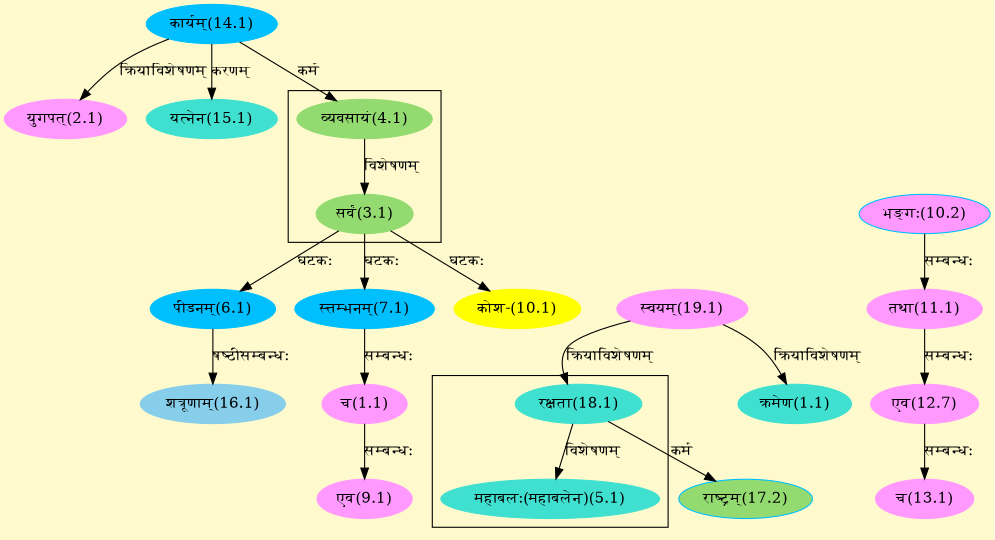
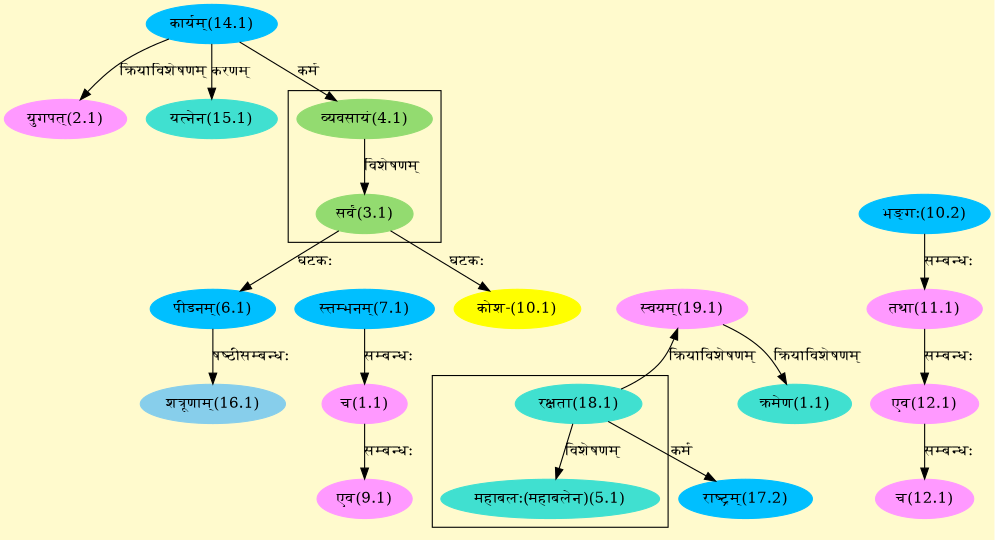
node "भङ्गः(10.2)": fillcolor #ff99ff -> #00bfff
edge "सर्वं(3.1)" -> "स्तम्भनम्(7.1)": removed, label "घटकः"
edge "स्वयम्(19.1)" -> "रक्षता(18.1)": reversed
node "एव(12.7)": label "एव(12.7)" -> "एव(12.1)"
node "राष्ट्रम्(17.2)": fillcolor #93db70 -> #00bfff
node "च(13.1)": label "च(13.1)" -> "च(12.1)"
